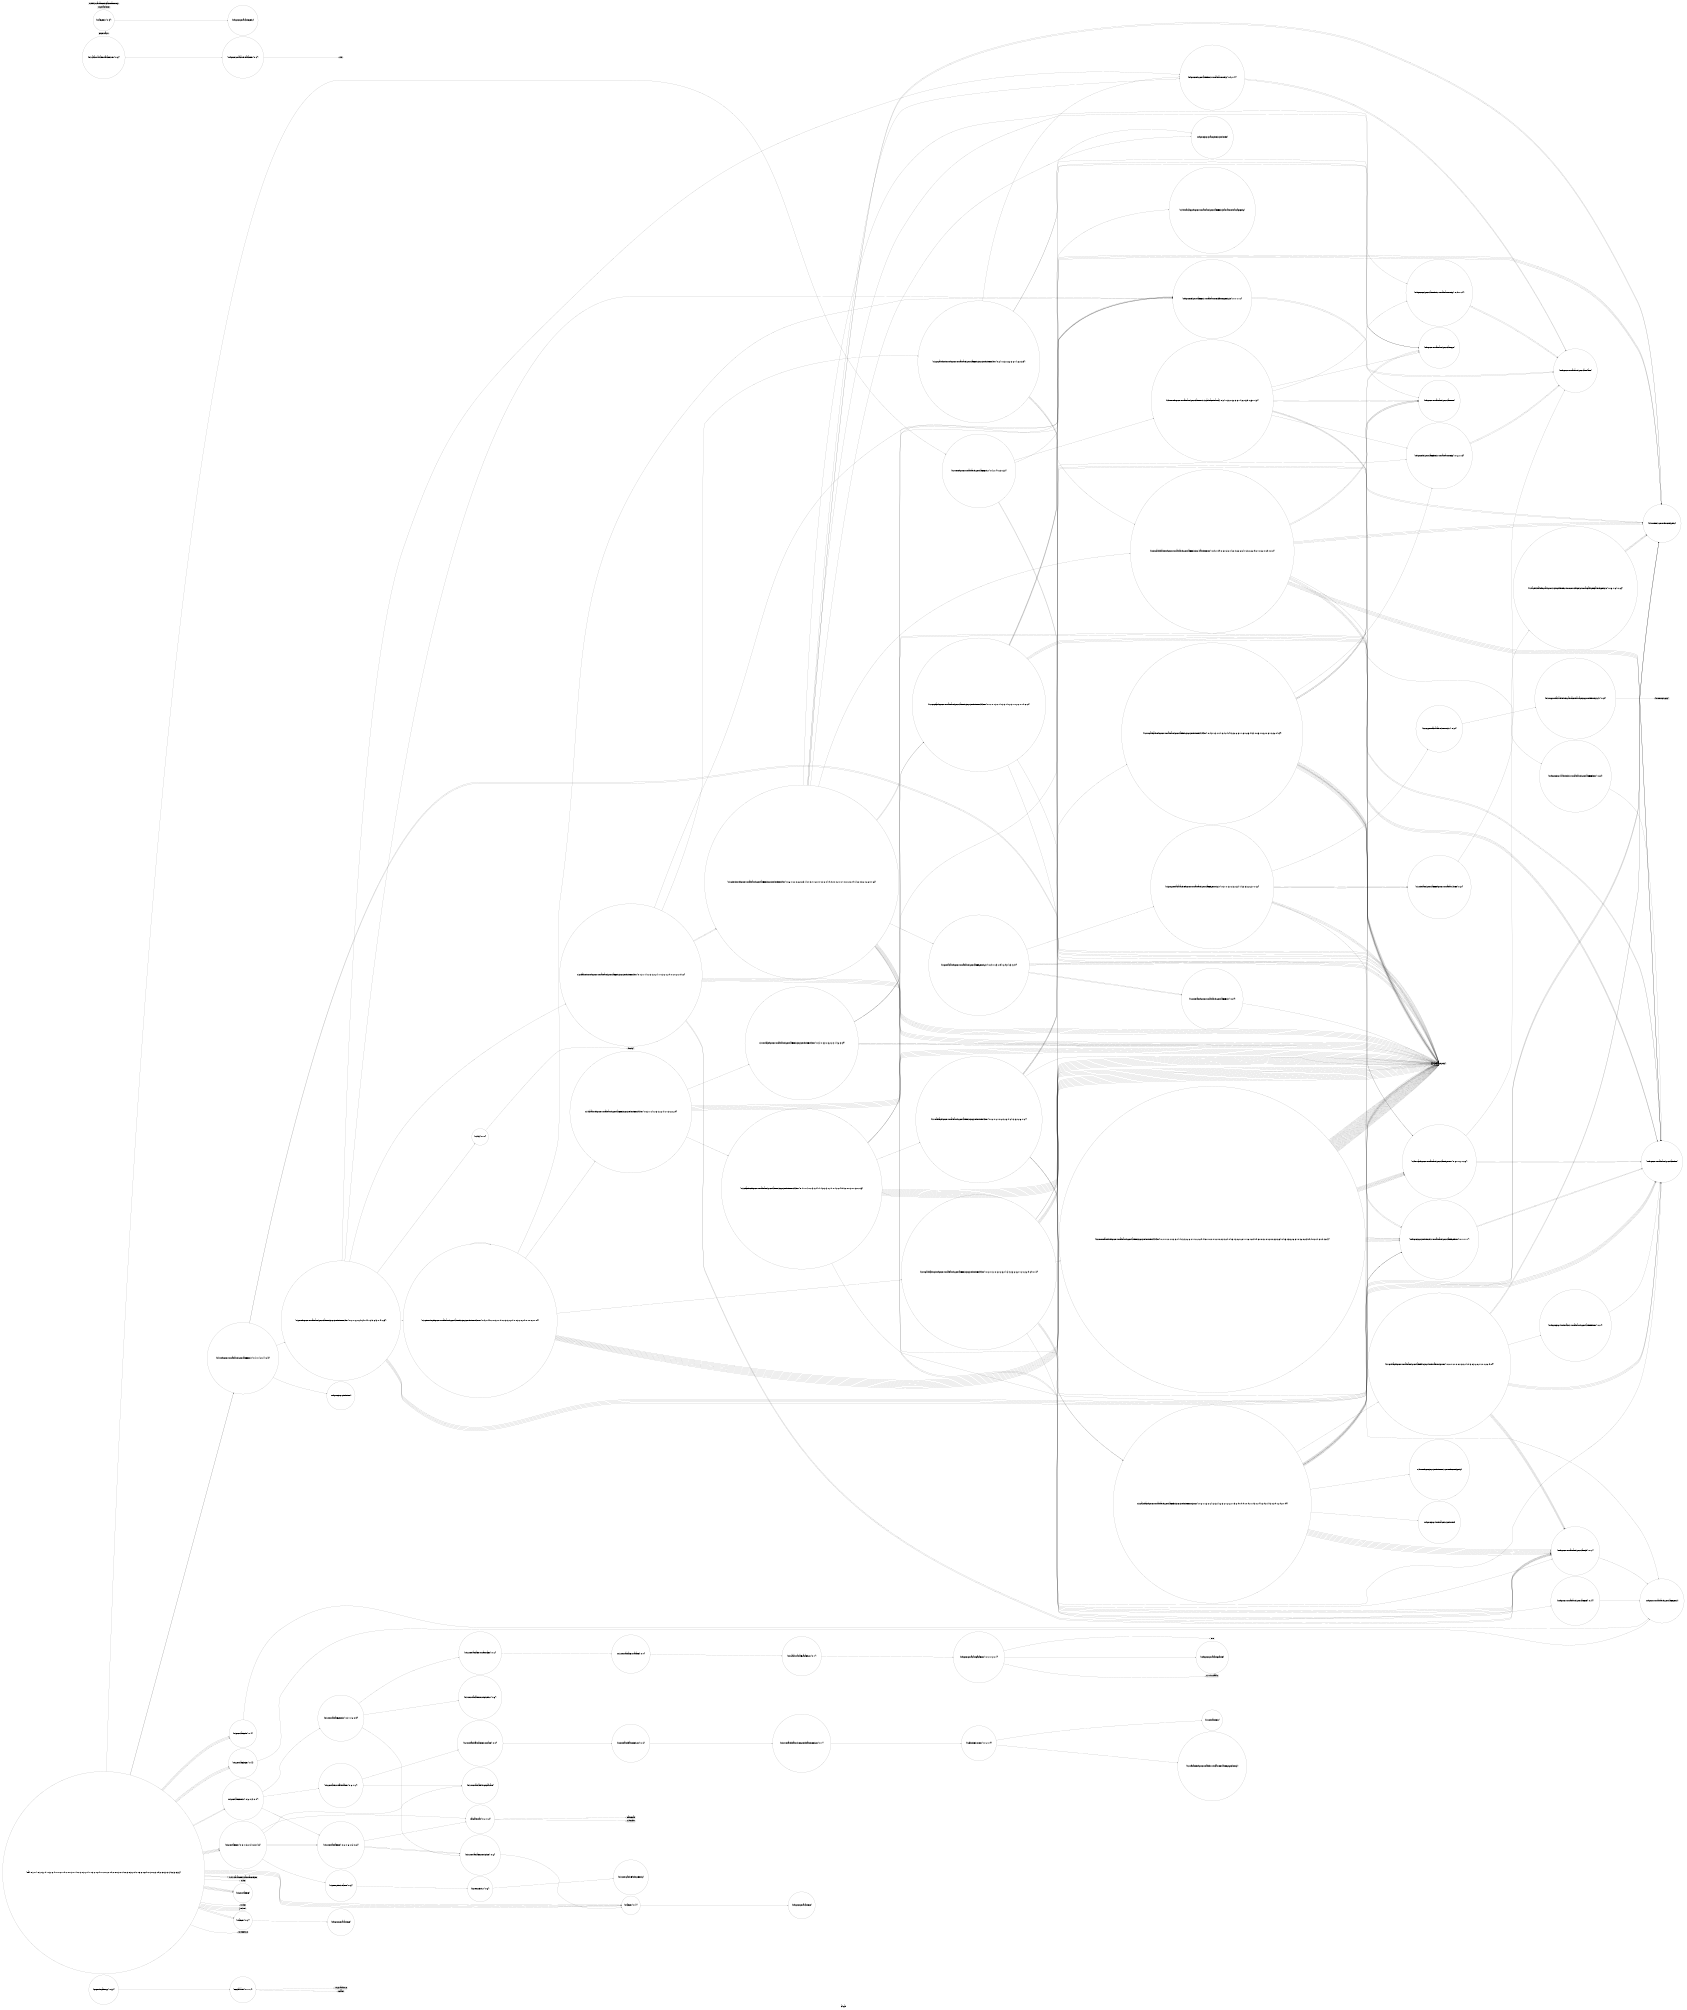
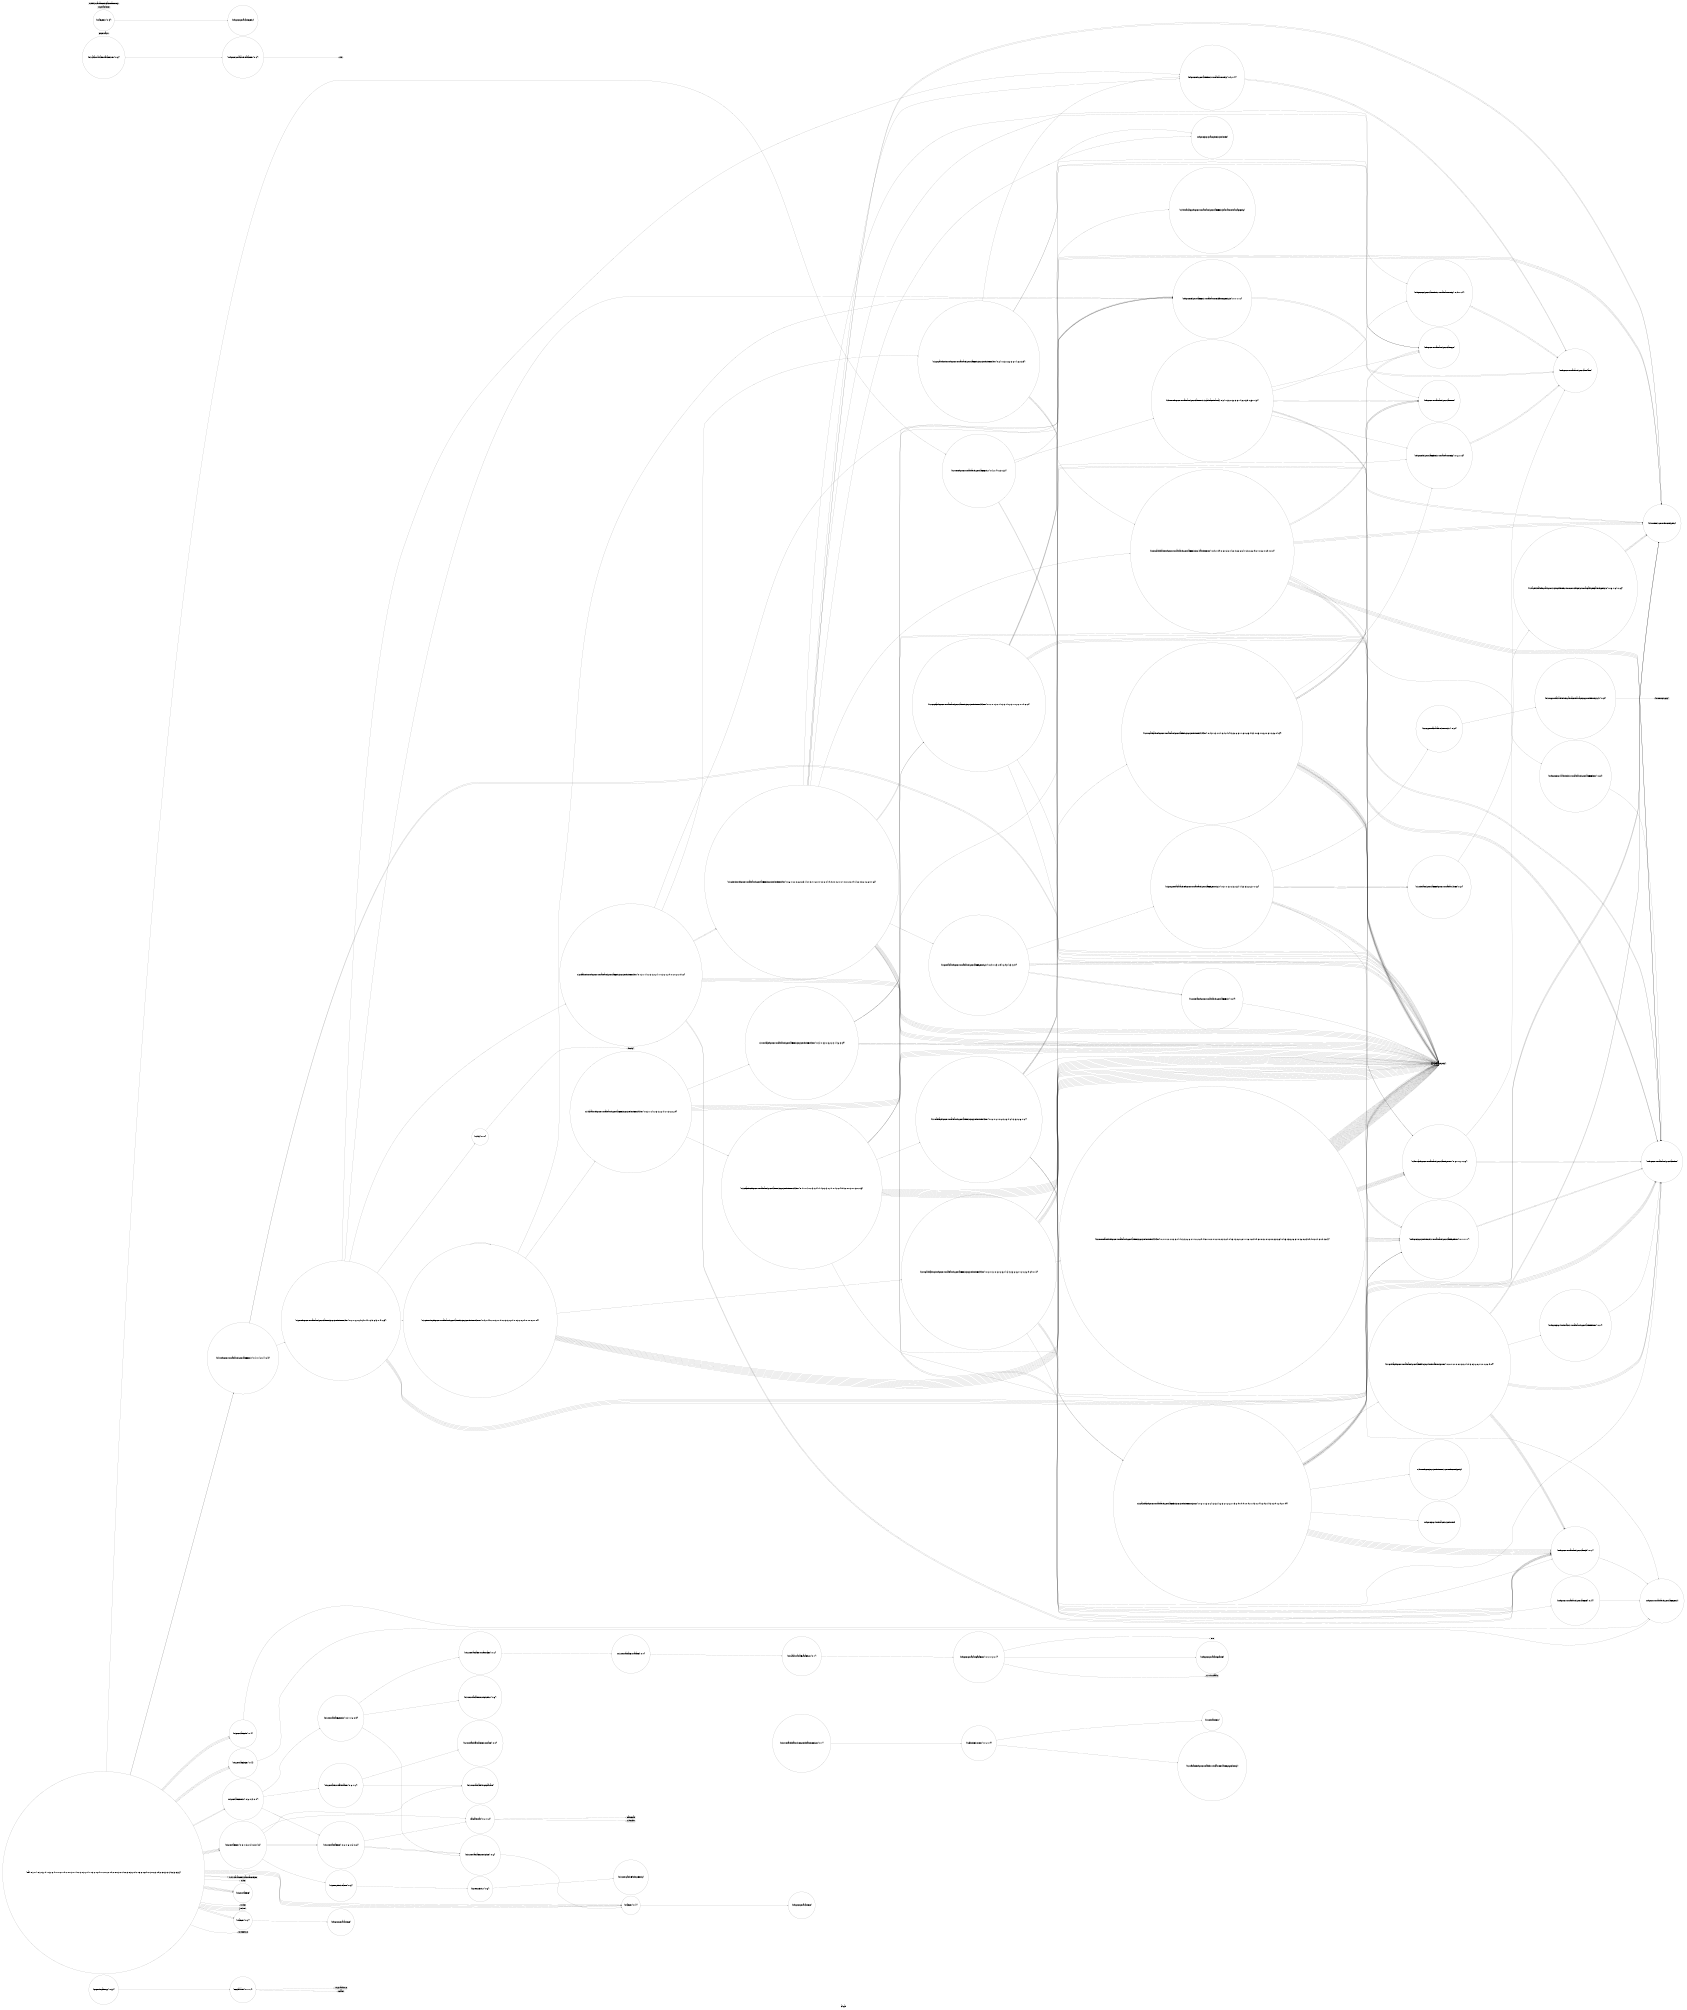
node "{_ZN9__gnu_cxx5__ops16__iter_less_iterEv}": removed
node "{_ZSt25__uninitialized_default_nIPimET_S1_T0_|{<s0>76}}": removed
